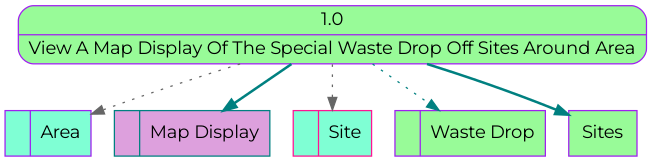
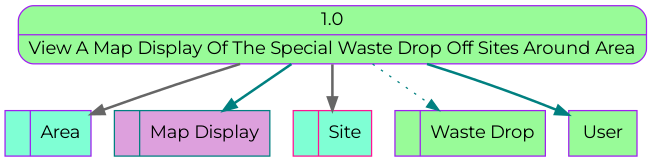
edge "1.0" -> "Site": style dotted -> bold
edge "1.0" -> "Area": style dotted -> bold
node "Sites": label "Sites" -> "User"
